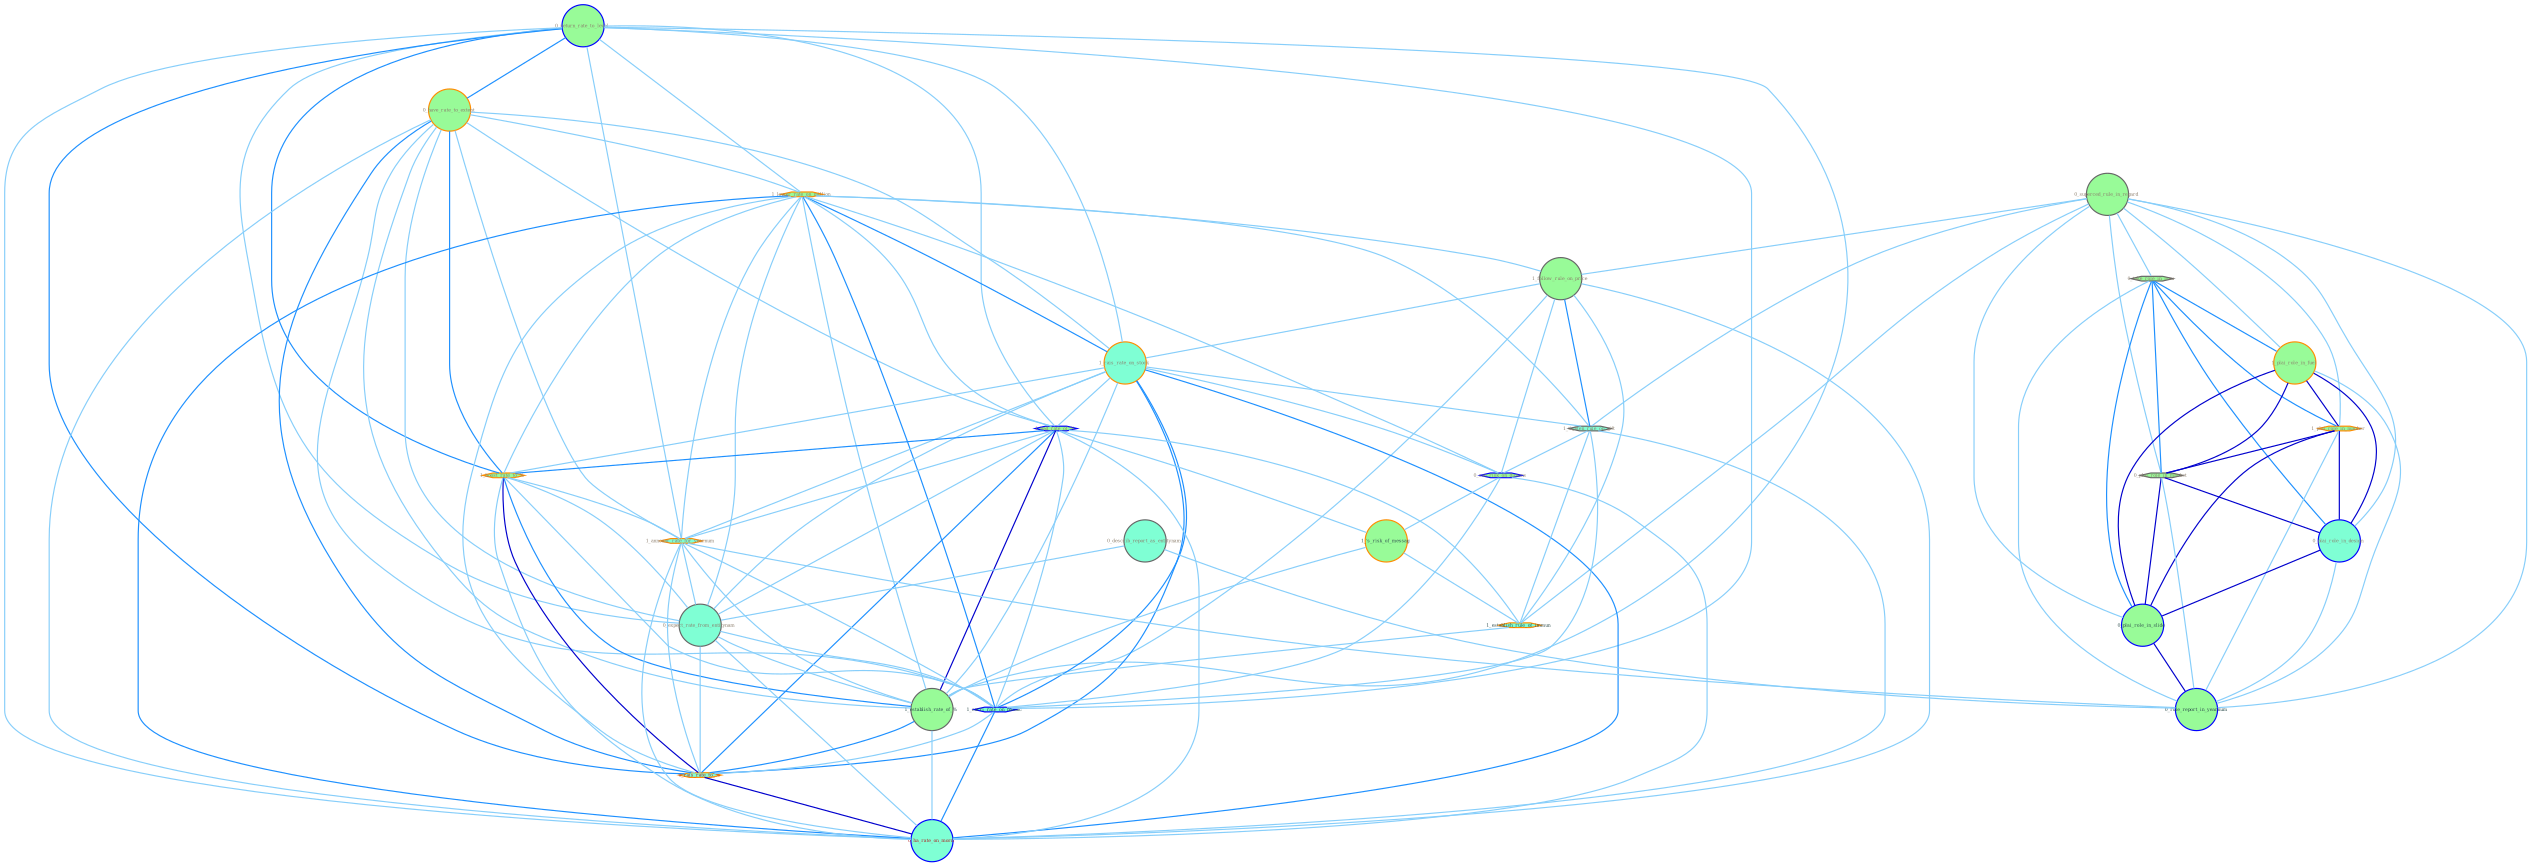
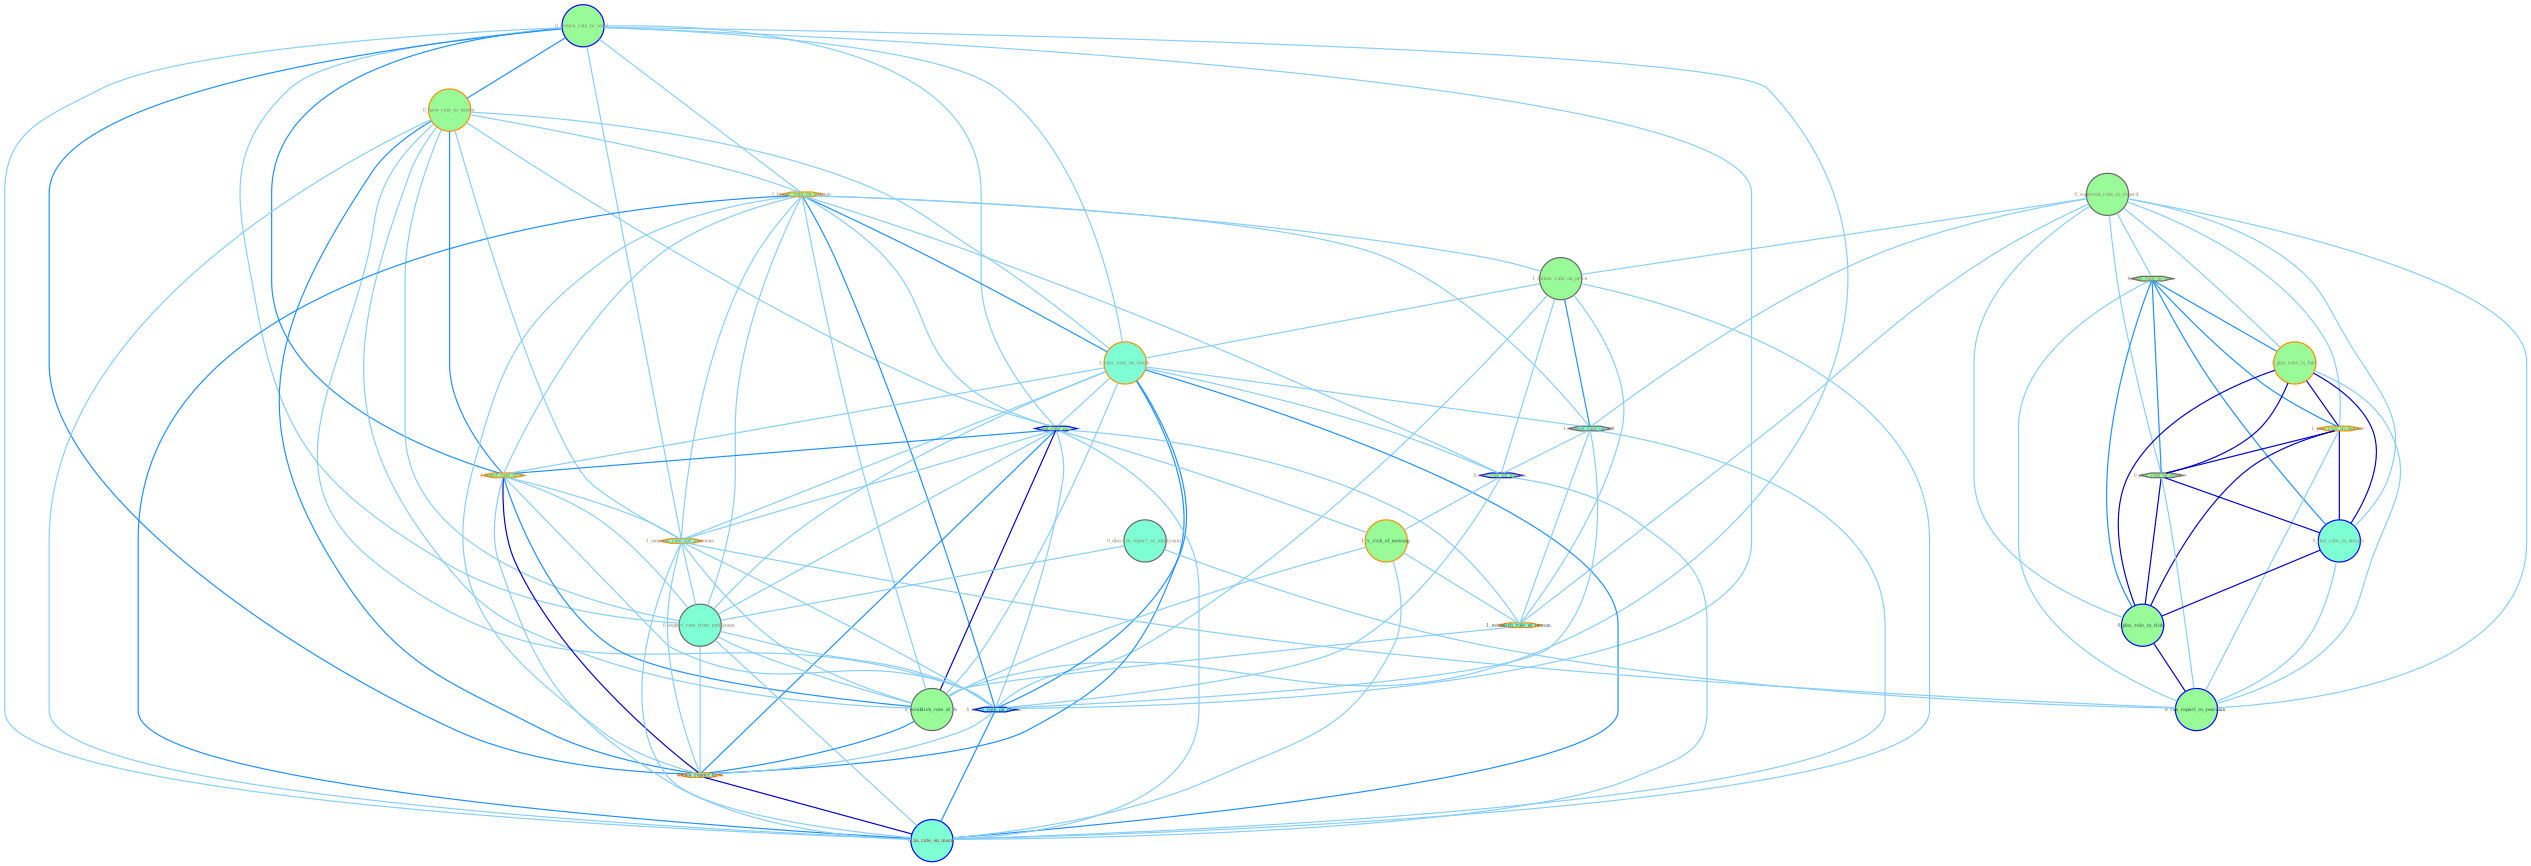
node "0_rule_report_in_yearnum": label "0_rule_report_in_yearnum" -> "0_ran_report_in_yearnum"
node "0_rais_rate_to_%": label "0_rais_rate_to_%" -> "0_rais_report_to_%"
edge "1_establish_rate_of_%" -- "0_ha_rate_on_morn": now "1_'s_risk_of_messag" -- "0_ha_rate_on_morn"
